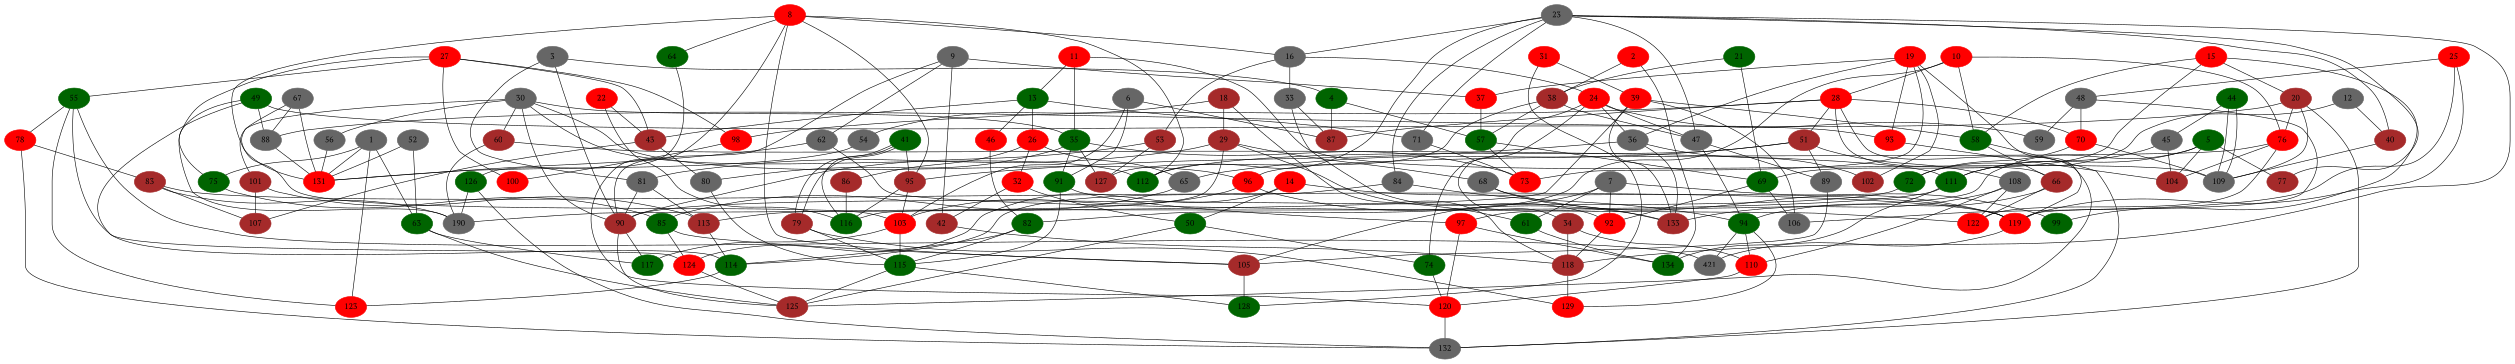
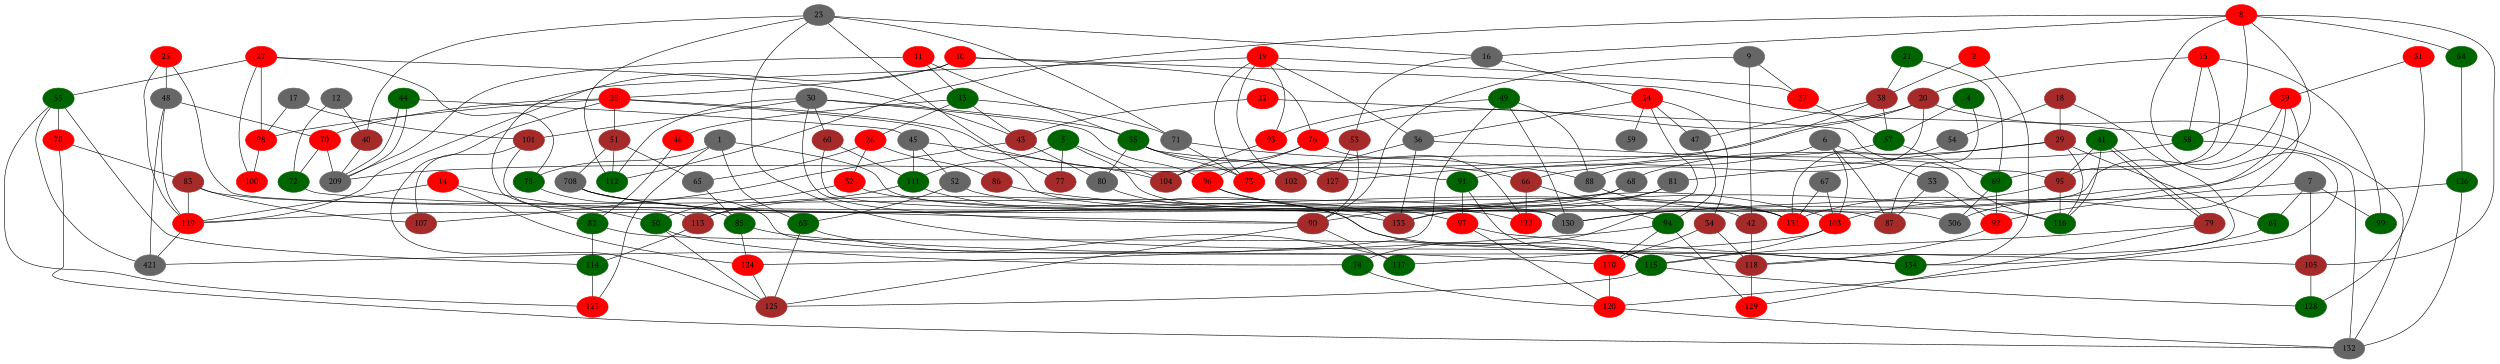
edge "23" -- "47": removed
node "3": removed
edge "16" -- "33": now "6" -- "33"
node "17": added
edge "48" -- "59": now "48" -- "421"
edge "67" -- "88": now "71" -- "88"
node "56": removed
node "62": removed
edge "45" -- "52": added
node "84": removed
node "89": removed
node "108": label "108" -> "708"
node "109": label "109" -> "209"
node "190": label "190" -> "130"
node "106": label "106" -> "306"
